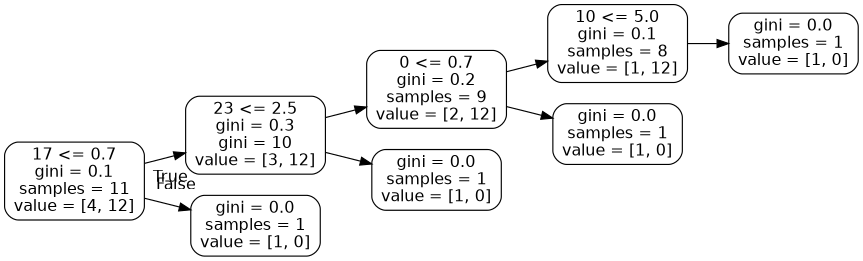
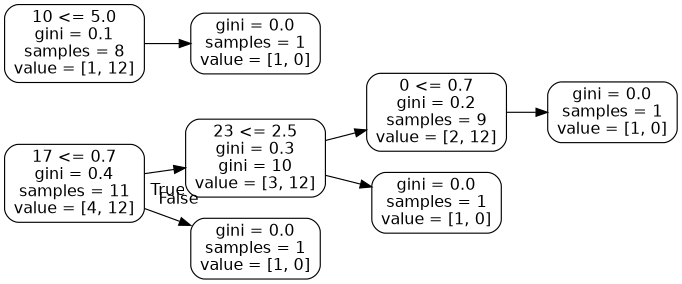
edge "0 <= 0.7 gini = 0.2 samples = 9 value = [2, 12]" -> "10 <= 5.0 gini = 0.1 samples = 8 value = [1, 12]": removed
node "17 <= 0.7 gini = 0.1 samples = 11 value = [4, 12]": label "17 <= 0.7 gini = 0.1 samples = 11 value = [4, 12]" -> "17 <= 0.7 gini = 0.4 samples = 11 value = [4, 12]"
